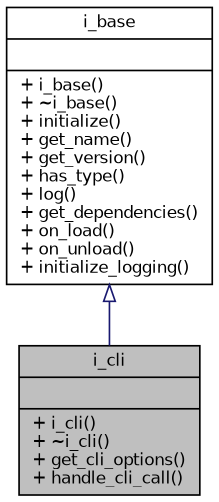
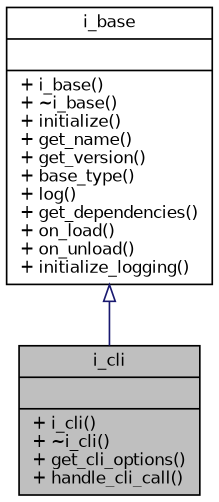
node "i_base": text "+ has_type()" -> "+ base_type()"
